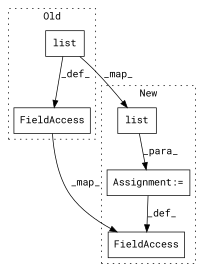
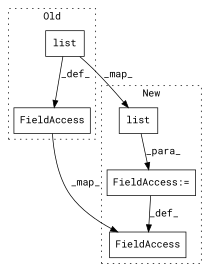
node "Assignment:=": label "Assignment:=" -> "FieldAccess:="
